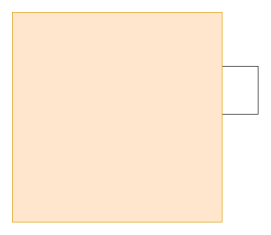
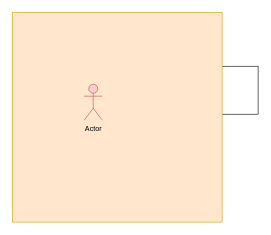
node "Actor": added
